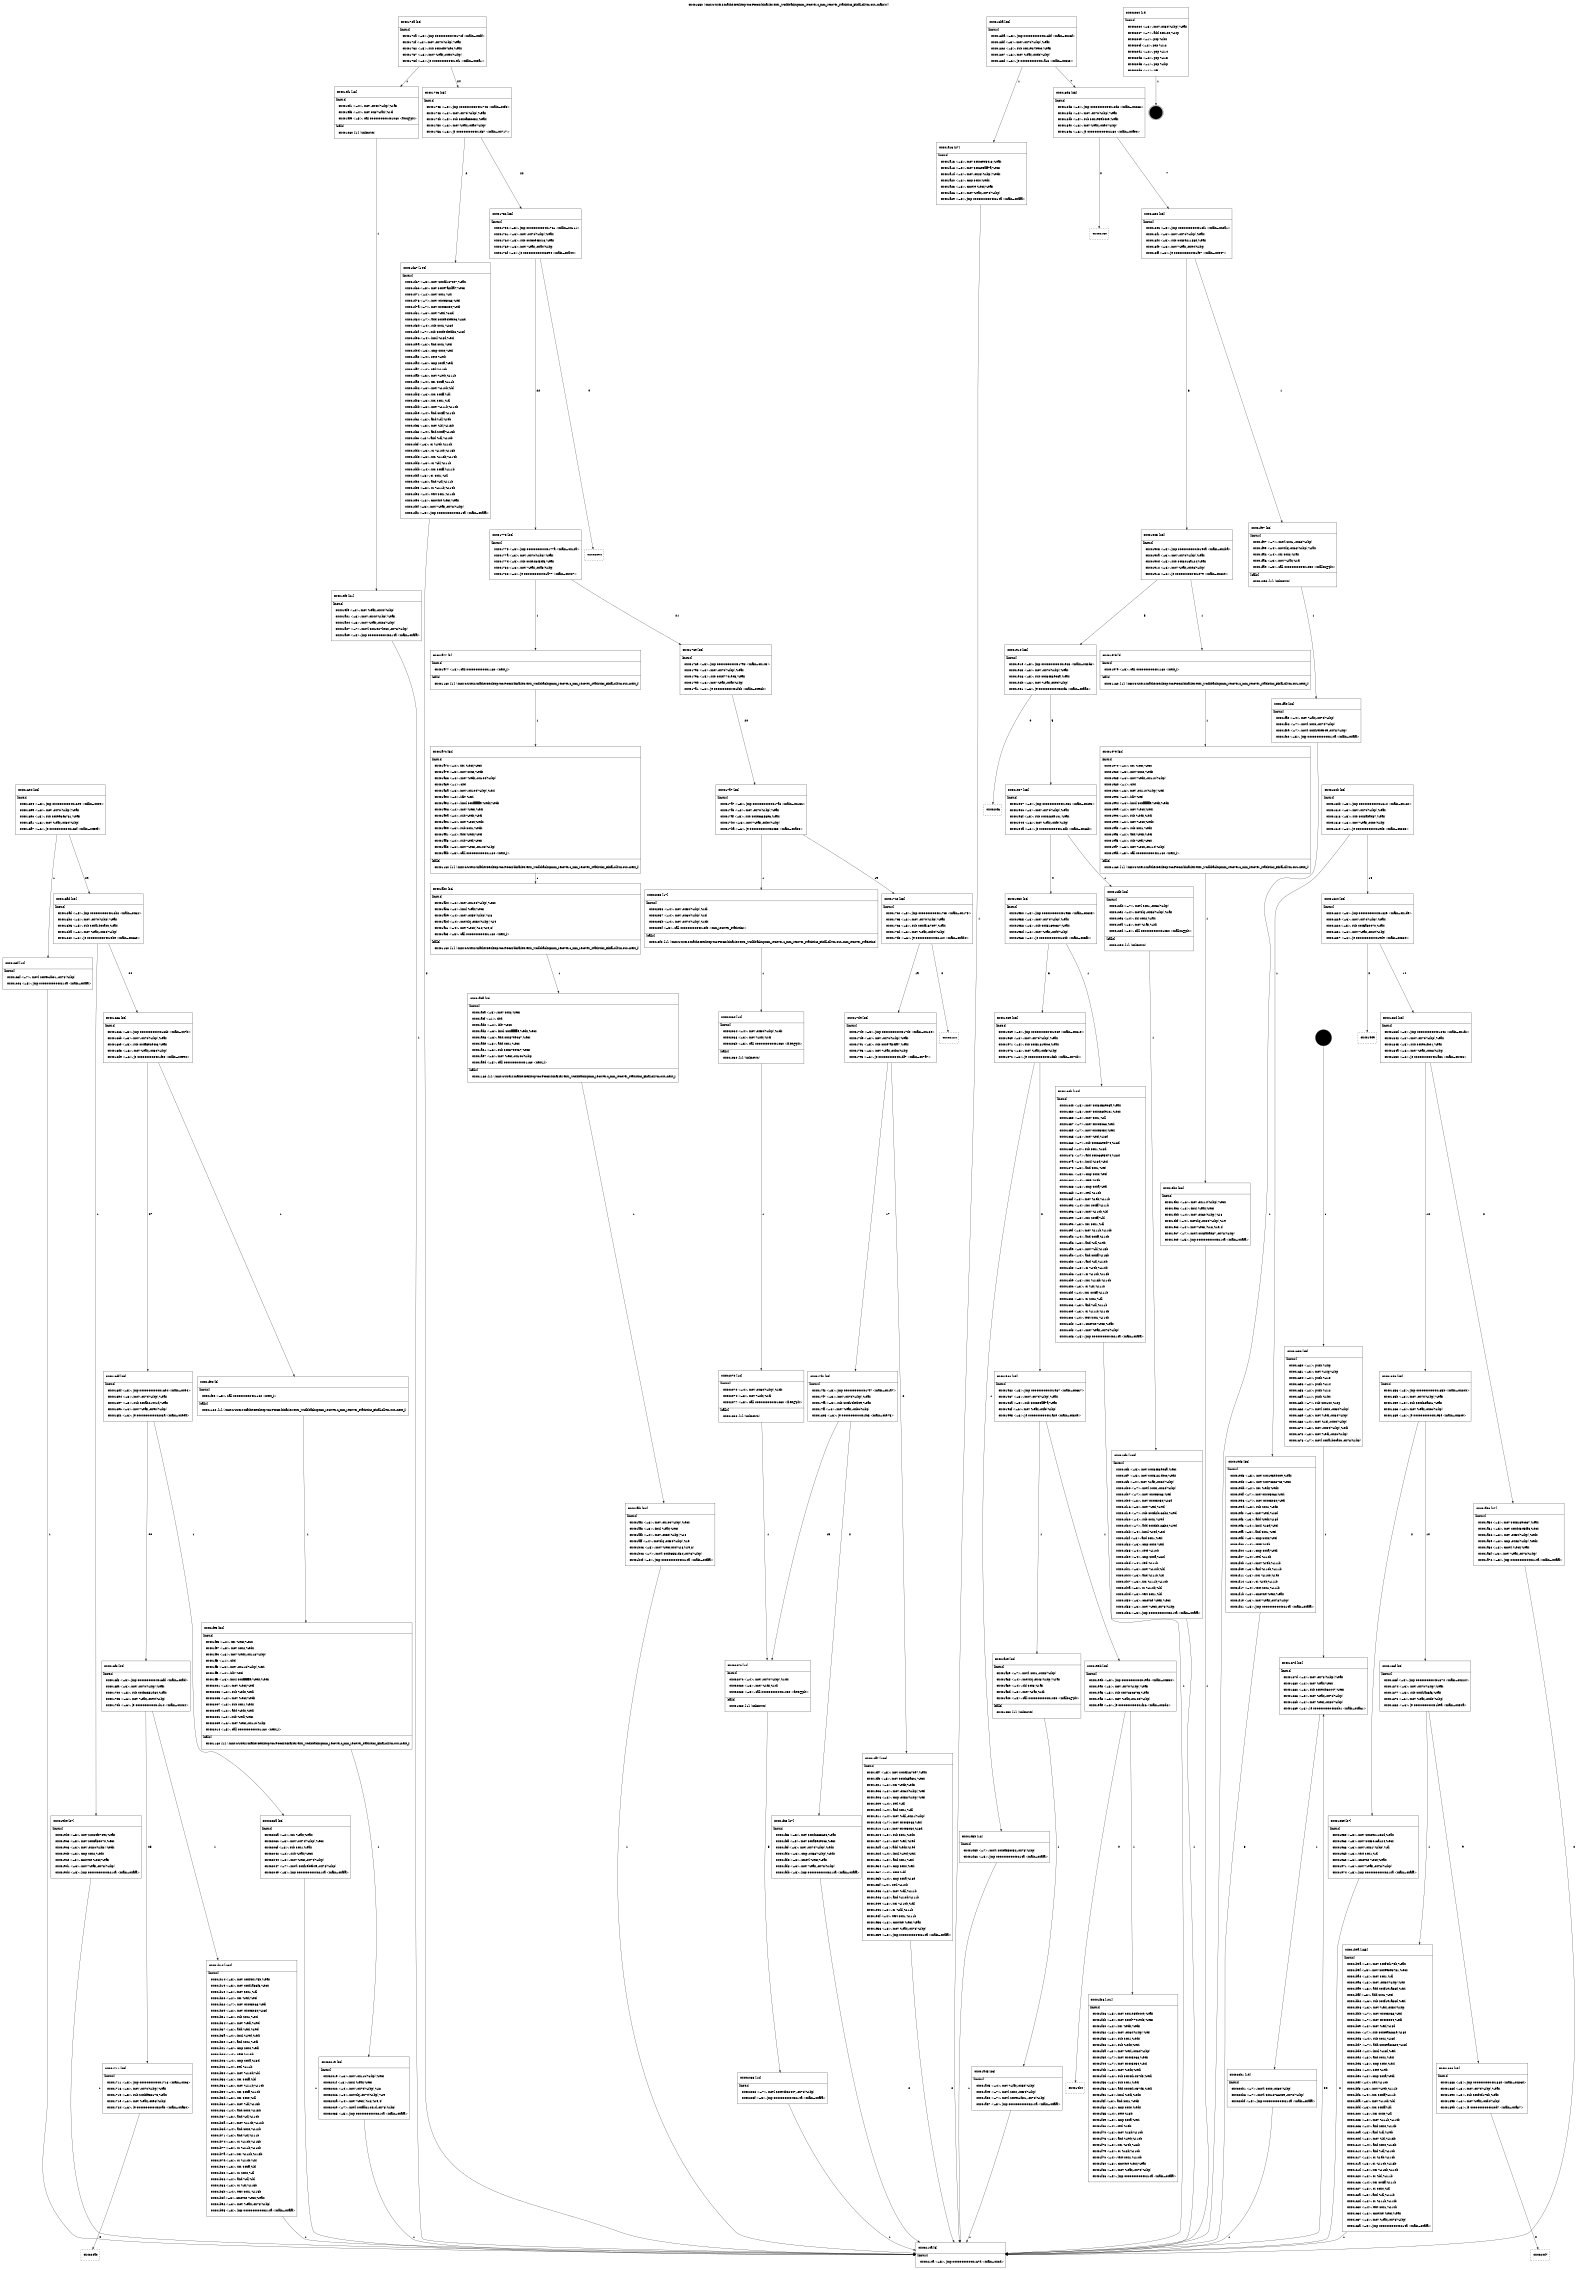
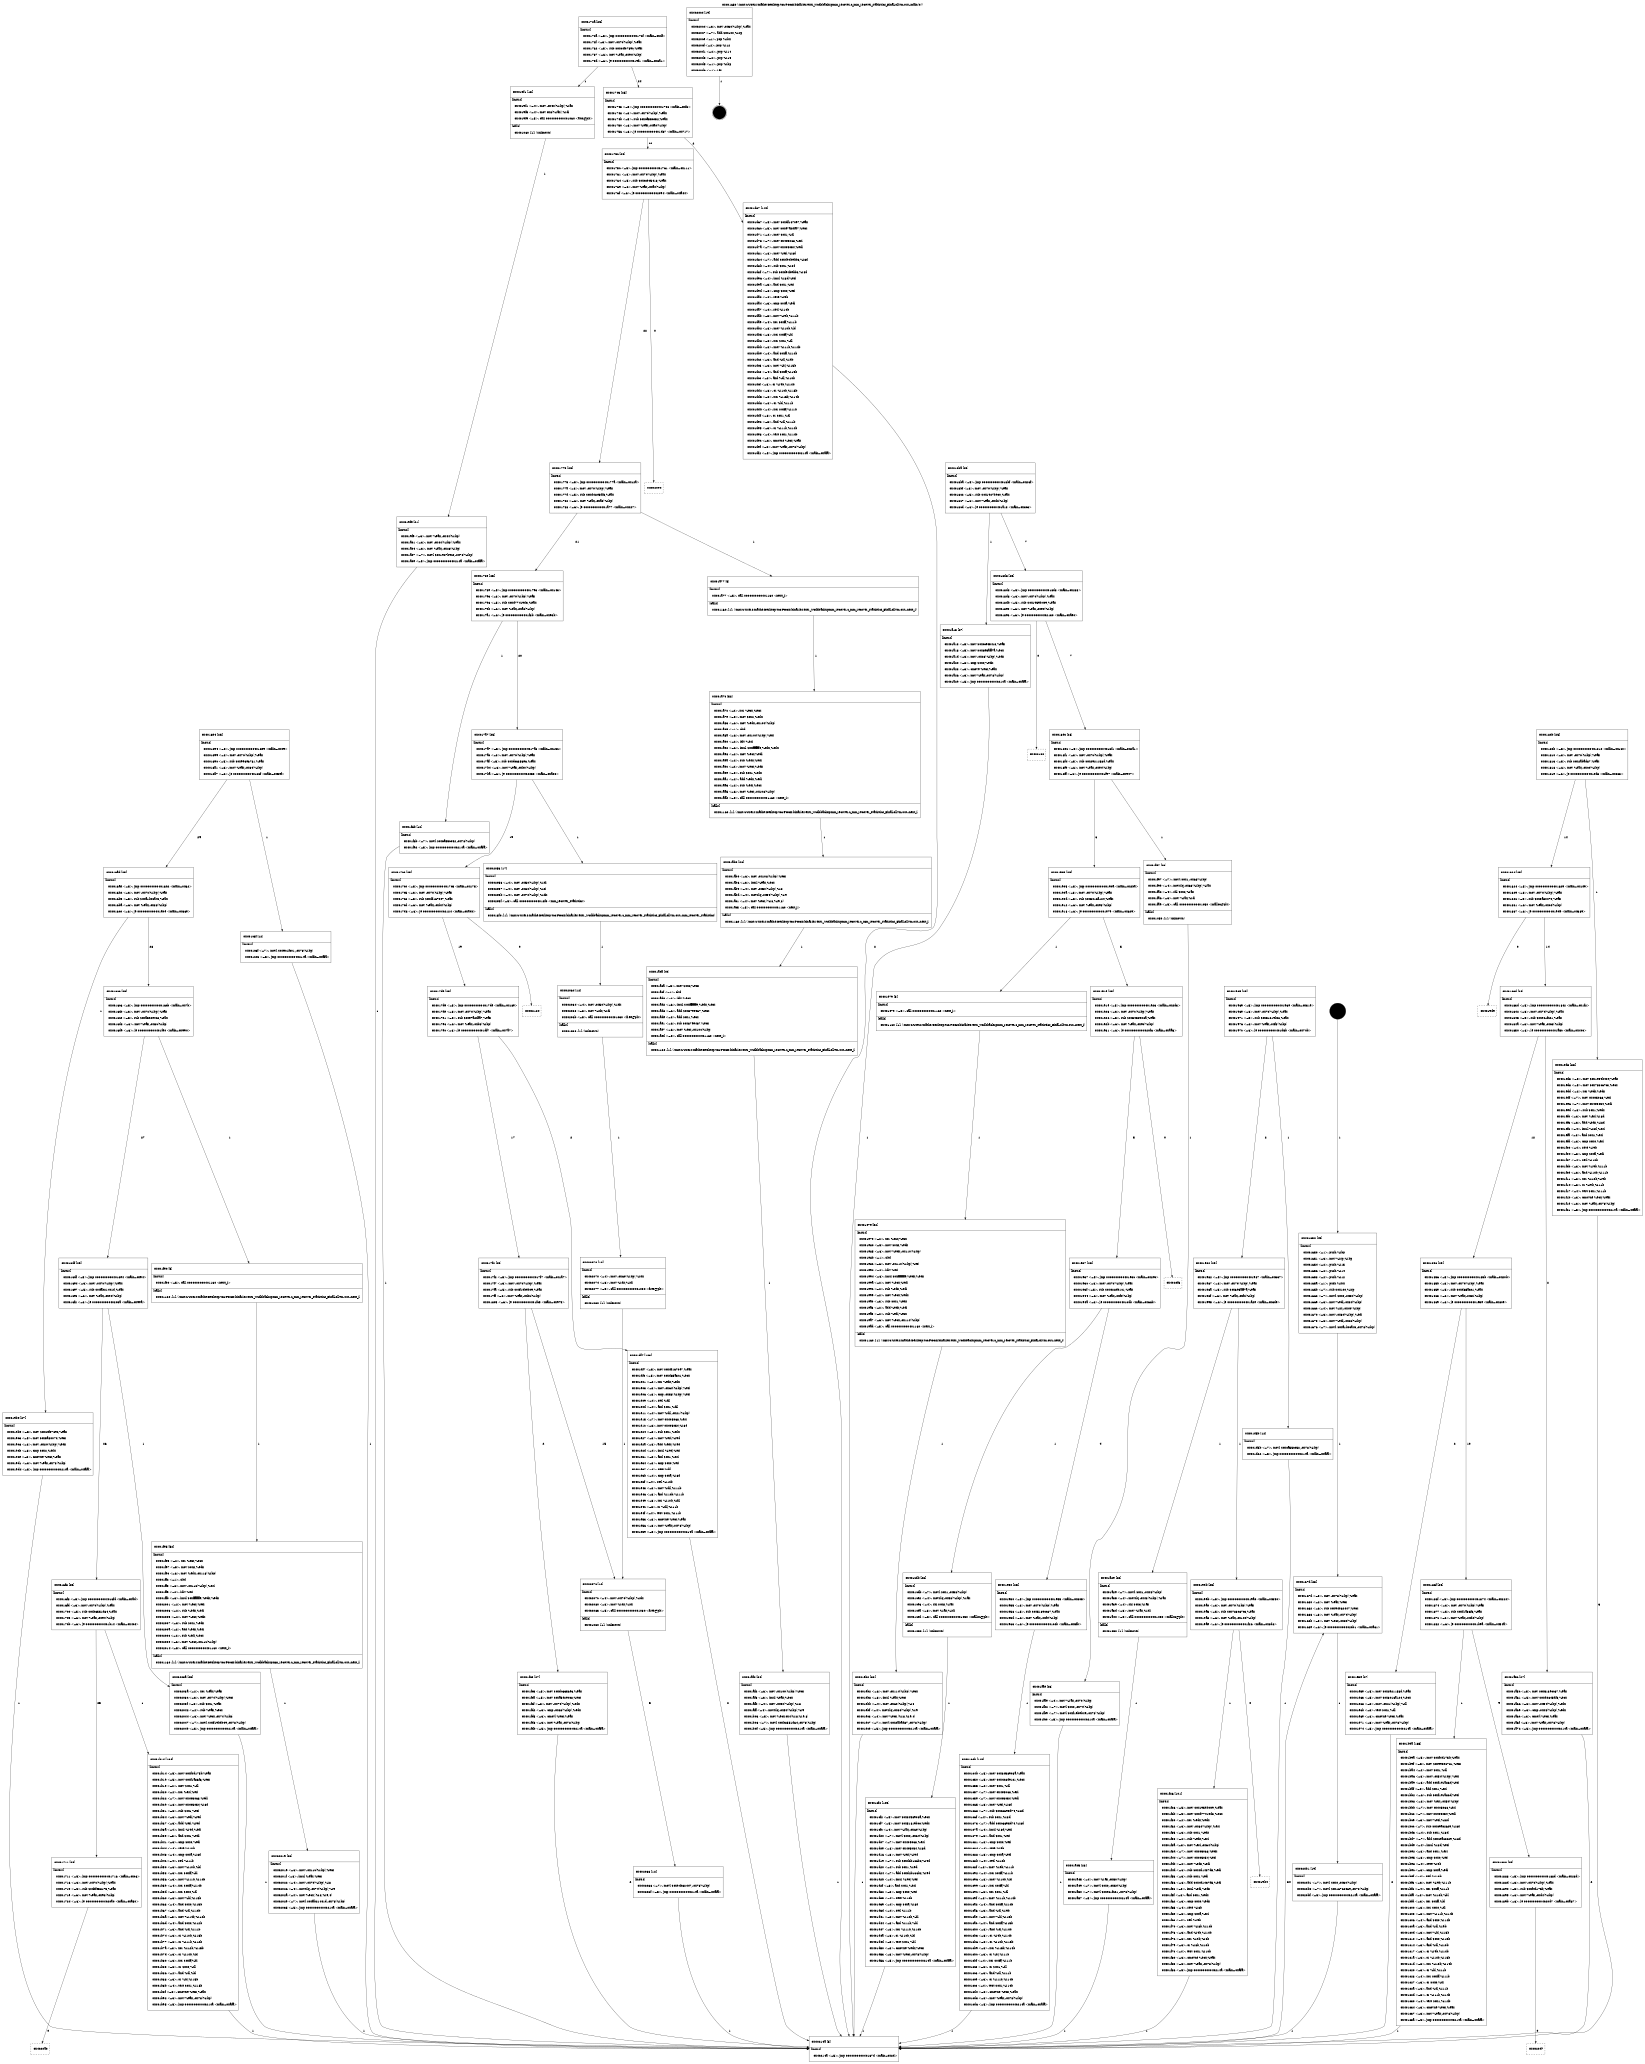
node "0x401f8b [12]": added
edge "0x401950 [25]" -> "0x401969 [25]": removed, label "3"
edge "0x401f26 [101]" -> "0x40214a [5]": added, label "1"
